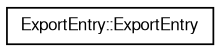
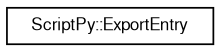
node "ExportEntry::ExportEntry": label "ExportEntry::ExportEntry" -> "ScriptPy::ExportEntry"
